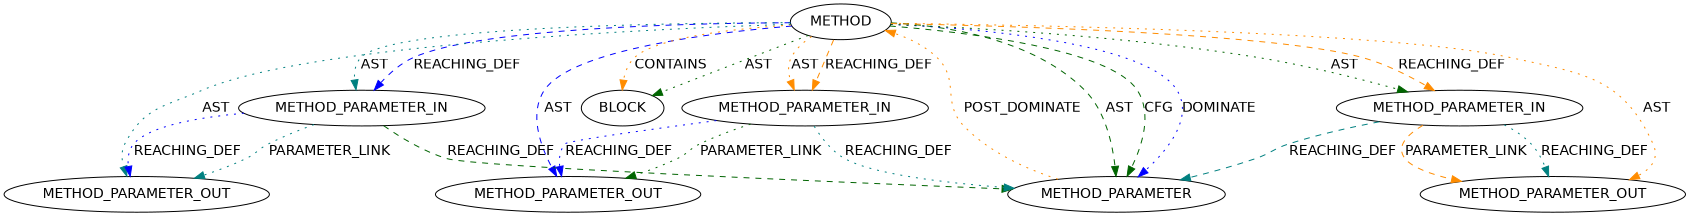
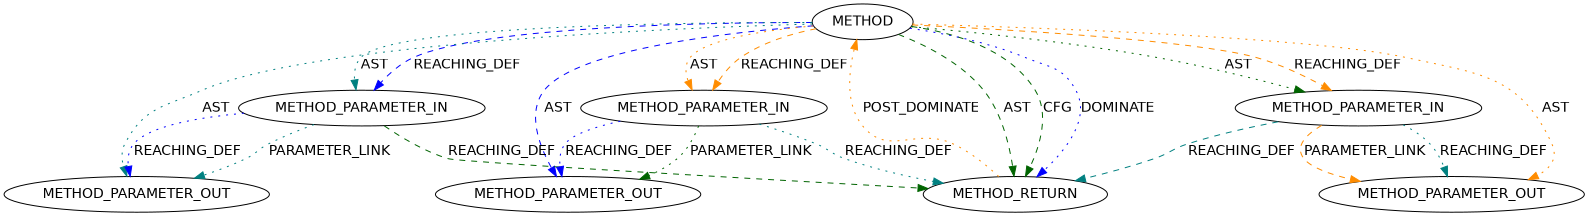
node "BLOCK": removed
node "METHOD_PARAMETER": label "METHOD_PARAMETER" -> "METHOD_RETURN"
